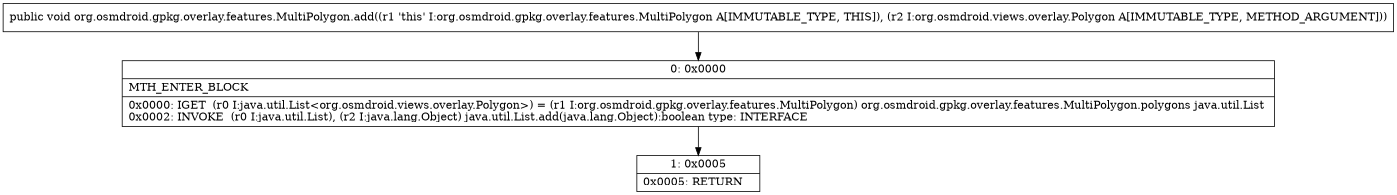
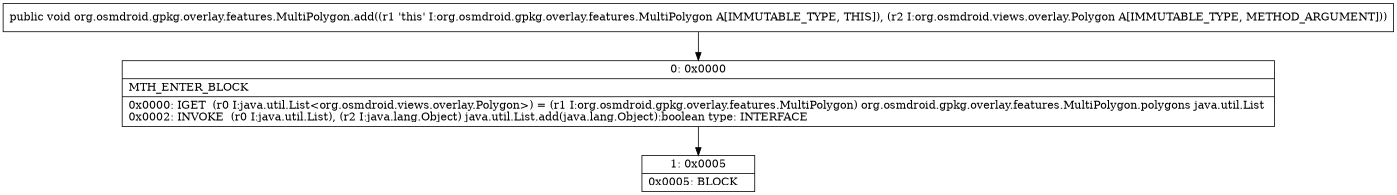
node "1: 0x0005": text "0x0005: RETURN" -> "0x0005: BLOCK"
